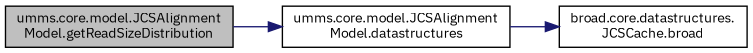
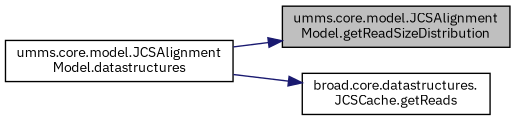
edge "umms.core.model.JCSAlignment Model.getReadSizeDistribution" -> "umms.core.model.JCSAlignment Model.datastructures": reversed
node "broad.core.datastructures. JCSCache.broad": label "broad.core.datastructures. JCSCache.broad" -> "broad.core.datastructures. JCSCache.getReads"
